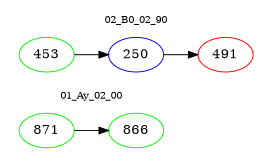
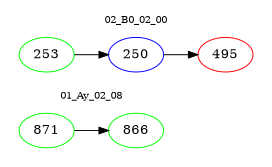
cluster "02_B0_02_90": label "02_B0_02_90" -> "02_B0_02_00"
node "453": label "453" -> "253"
node "491": label "491" -> "495"
cluster "01_Ay_02_00": label "01_Ay_02_00" -> "01_Ay_02_08"
